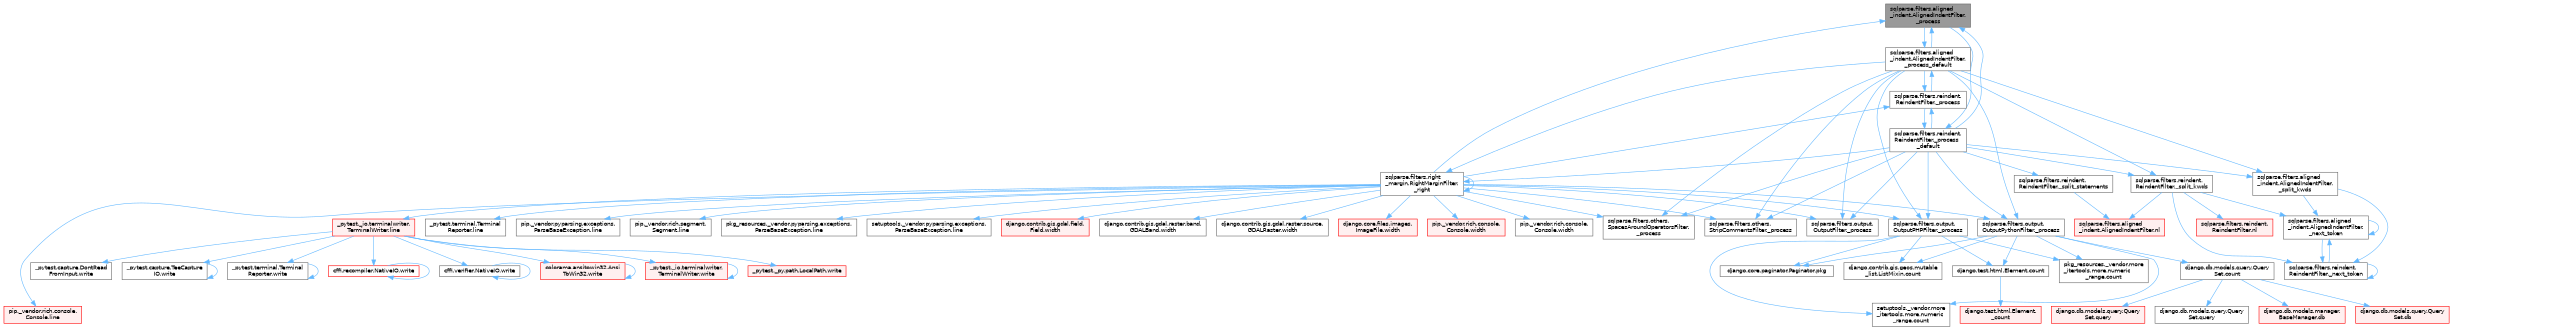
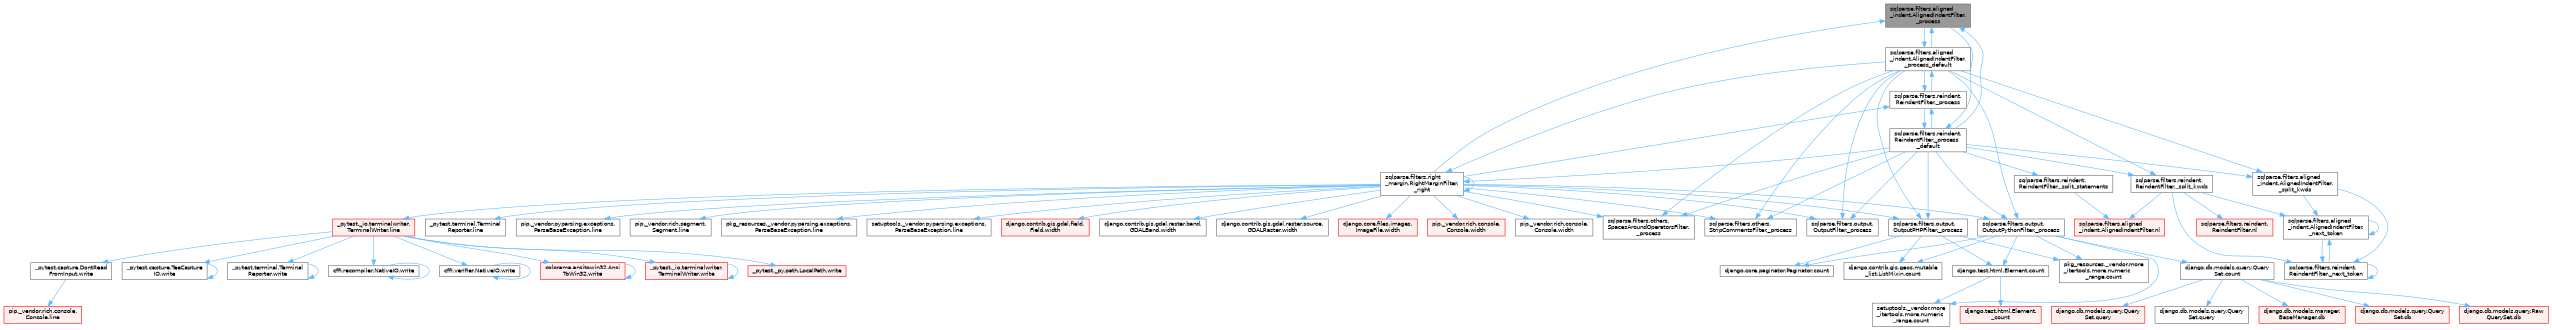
edge "sqlparse.filters.right _margin.RightMarginFilter. _right" -> "pip._vendor.rich.console. Console.line": now "_pytest.capture.DontRead FromInput.write" -> "pip._vendor.rich.console. Console.line"
edge "sqlparse.filters.output. OutputPHPFilter._process" -> "setuptools._vendor.more _itertools.more.numeric _range.count": now "django.test.html.Element.count" -> "setuptools._vendor.more _itertools.more.numeric _range.count"
node "cffi.recompiler.NativeIO.write": color red -> grey40
node "django.core.paginator.Paginator.pkg": label "django.core.paginator.Paginator.pkg" -> "django.core.paginator.Paginator.count"
node "django.db.models.query.Raw QuerySet.db": added
